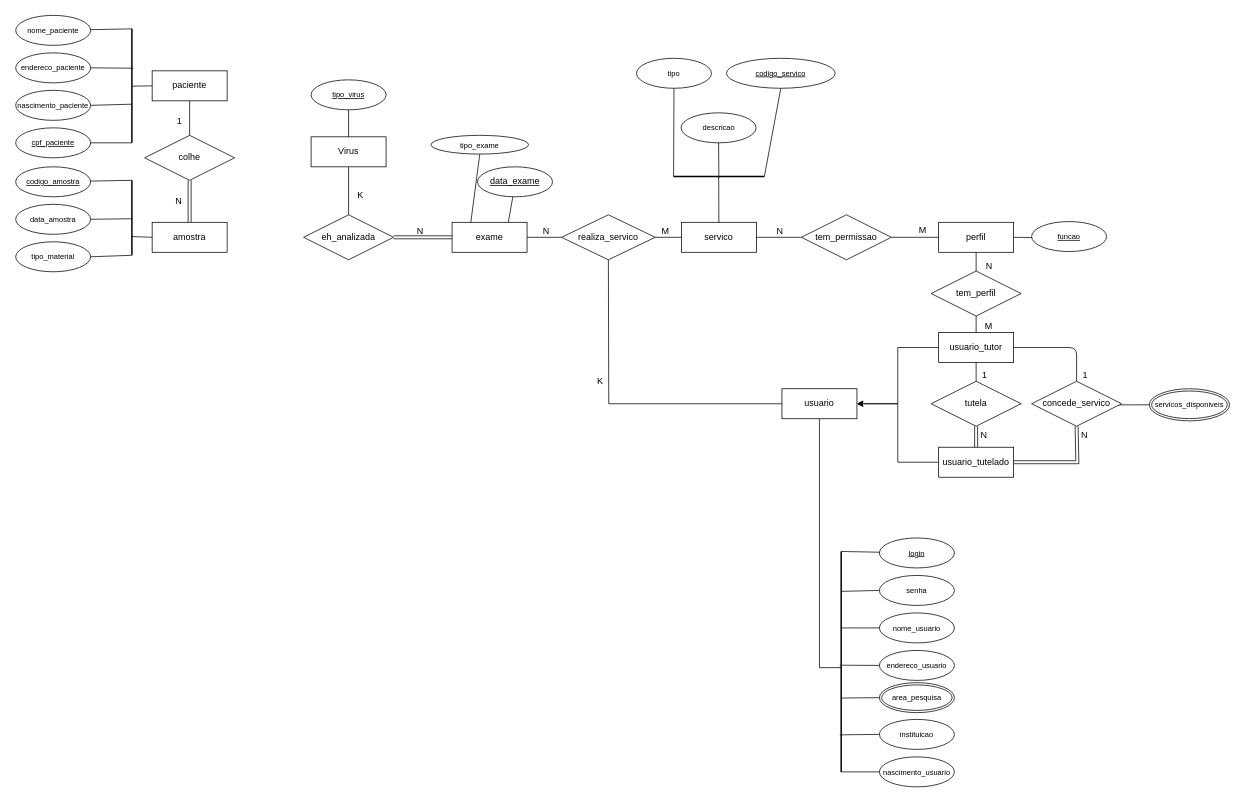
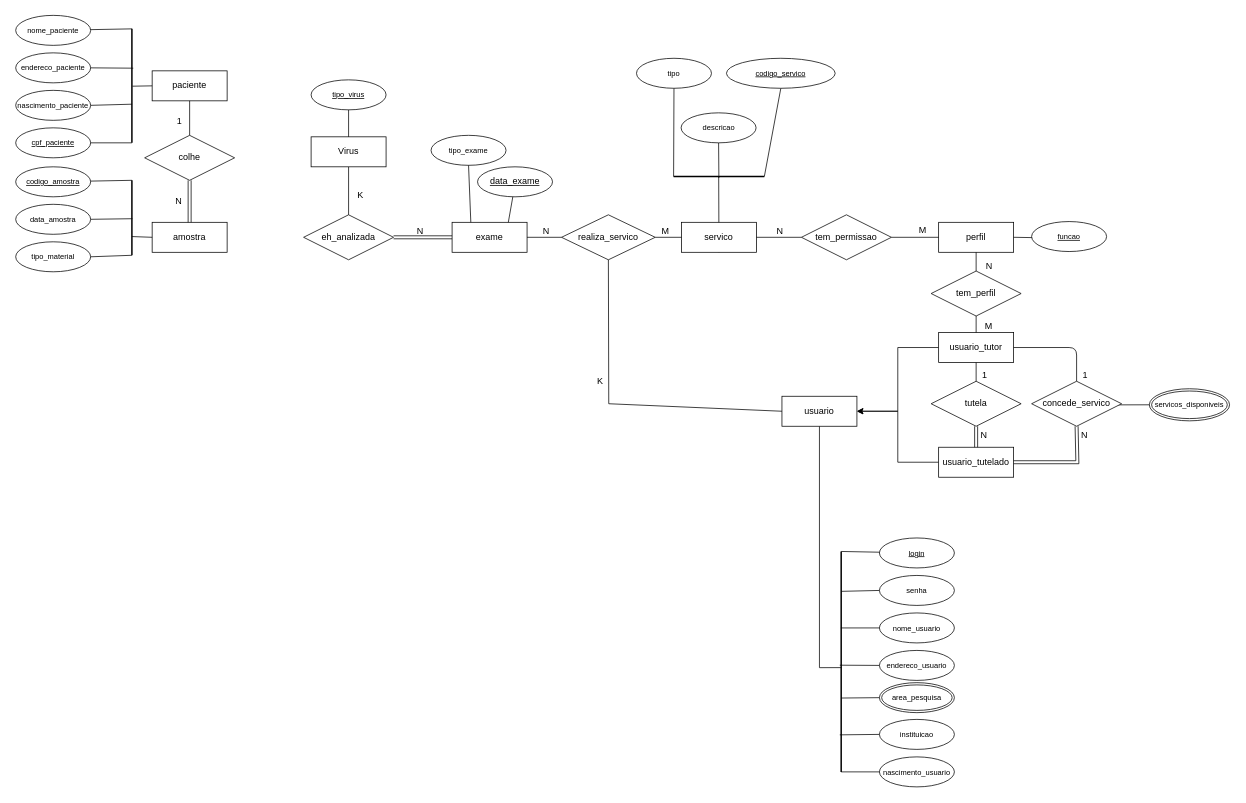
node "tipo_exame": size 98x19 -> 75x30
node "usuario": moved (819, 404) -> (819, 411)
